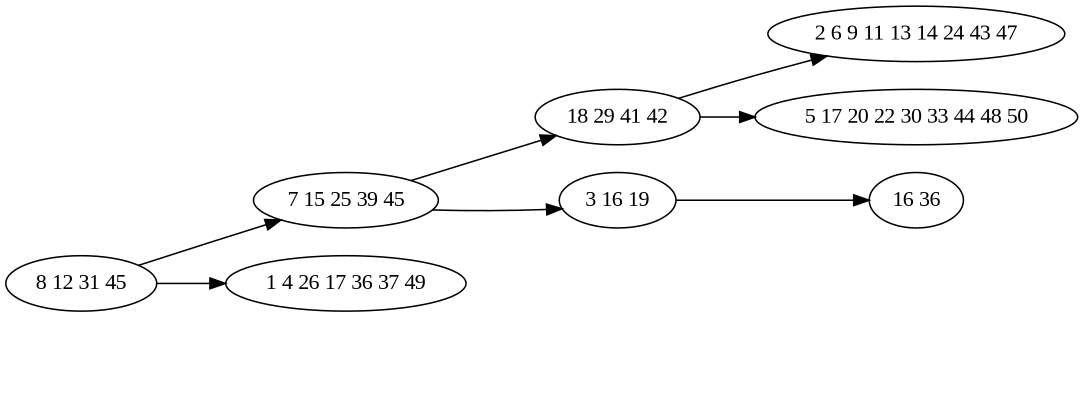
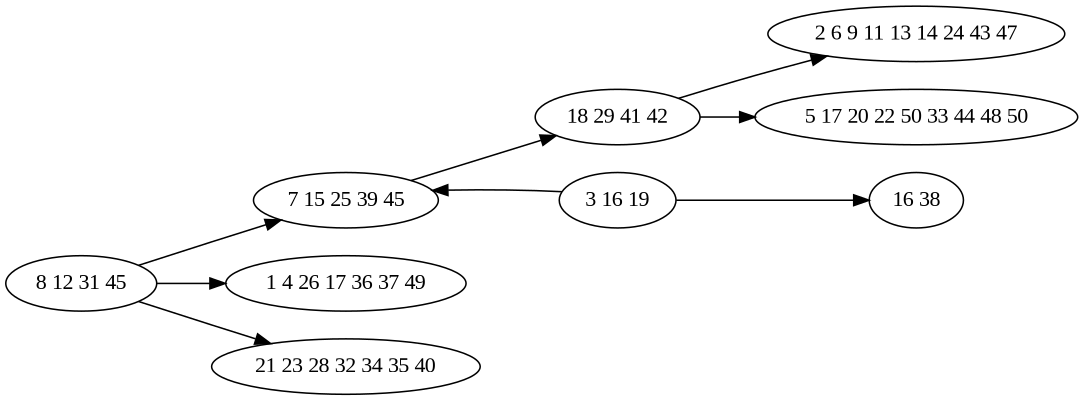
node "5 17 20 22 30 33 44 48 50": label "5 17 20 22 30 33 44 48 50" -> "5 17 20 22 50 33 44 48 50"
node "16 36": label "16 36" -> "16 38"
edge "7 15 25 39 45" -> "3 16 19": reversed
node "21 23 28 32 34 35 40": added
